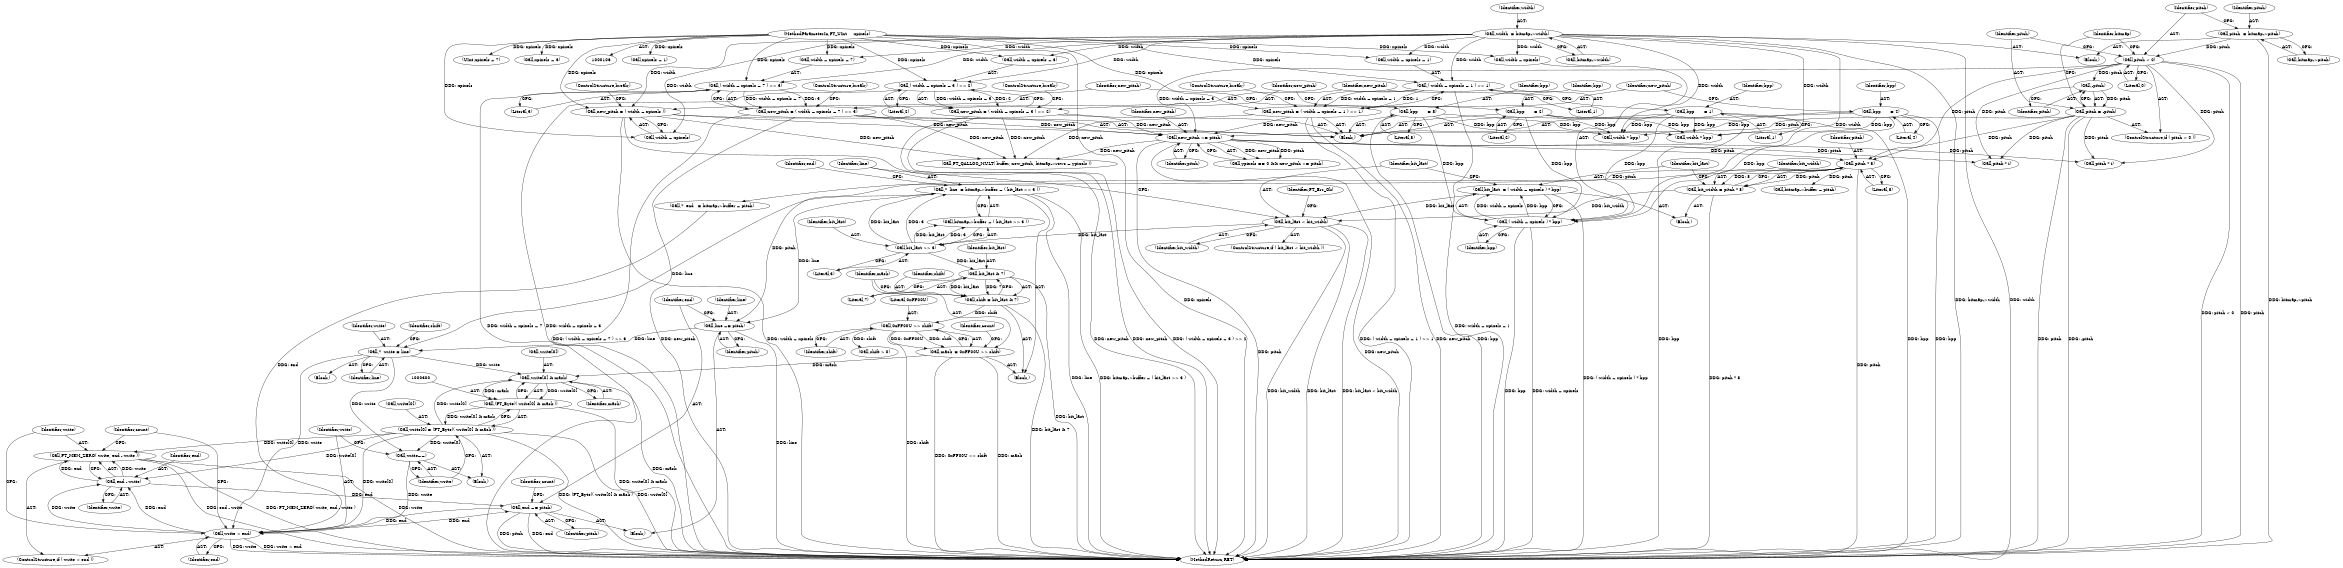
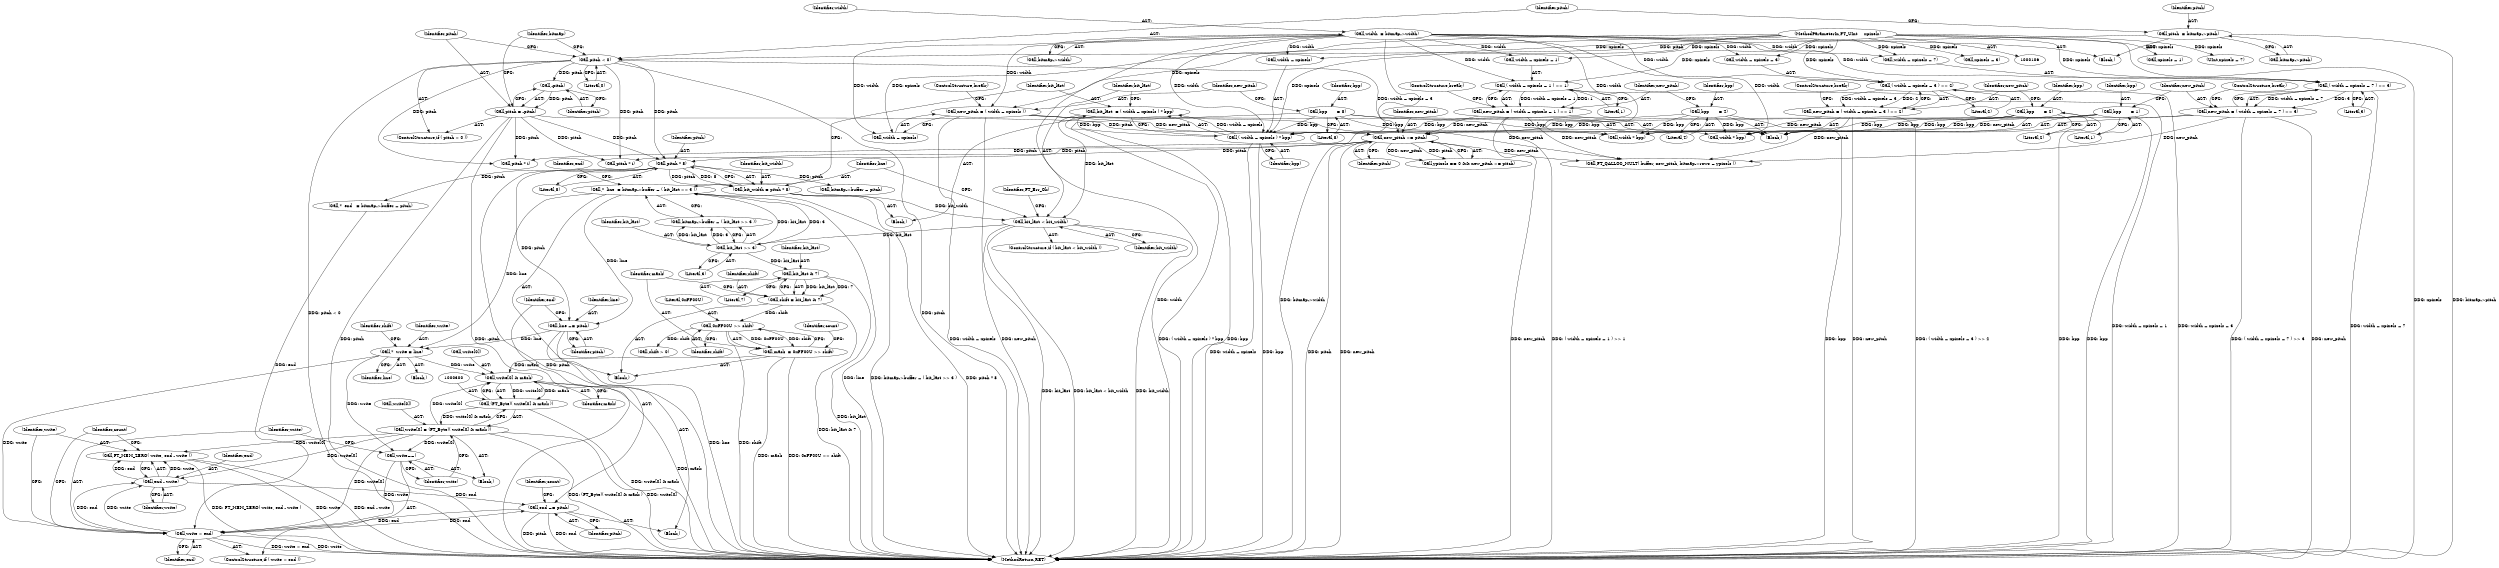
edge "(MethodParameterIn,FT_UInt     xpixels)" -> "(Call,new_pitch = ( width + xpixels + 1 ) >> 1)": now "(MethodParameterIn,FT_UInt     xpixels)" -> "(Call,( width + xpixels ) * bpp)"
edge "(Call,FT_MEM_ZERO( write, end - write ))" -> "(ControlStructure,if ( write < end ))": now "(Call,write++)" -> "(ControlStructure,if ( write < end ))"
